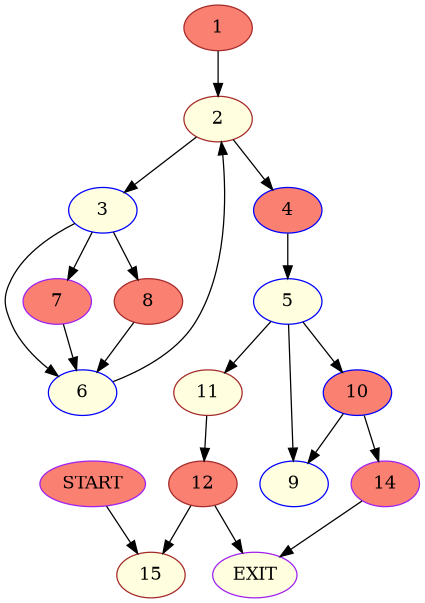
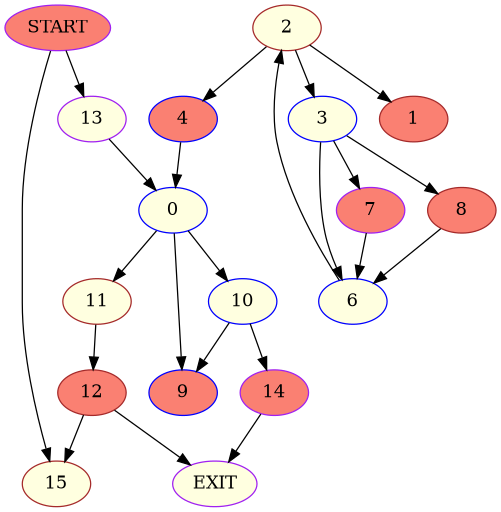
edge "1" -> "2": reversed
node "13": added
node "5": label "5" -> "0"
node "10": fillcolor salmon -> lightyellow
node "9": fillcolor lightyellow -> salmon
